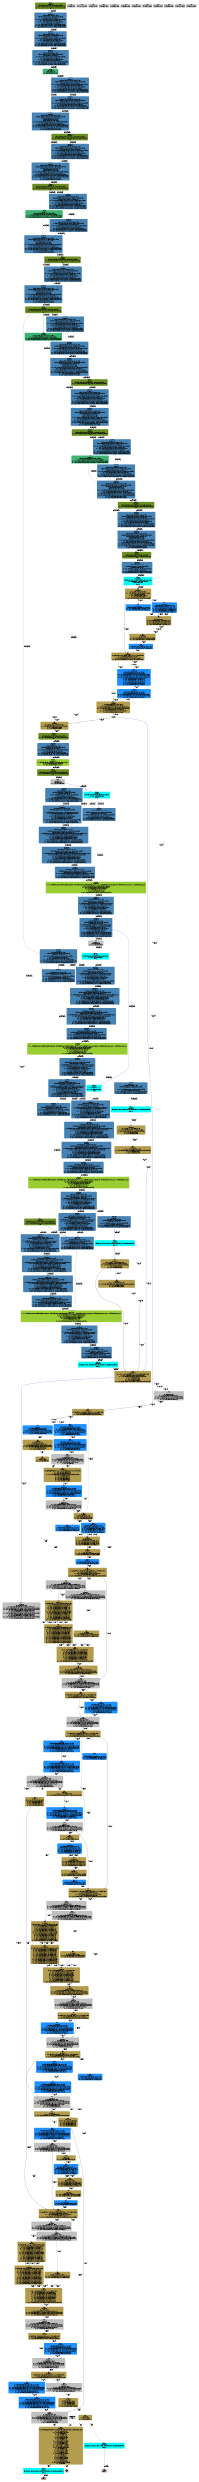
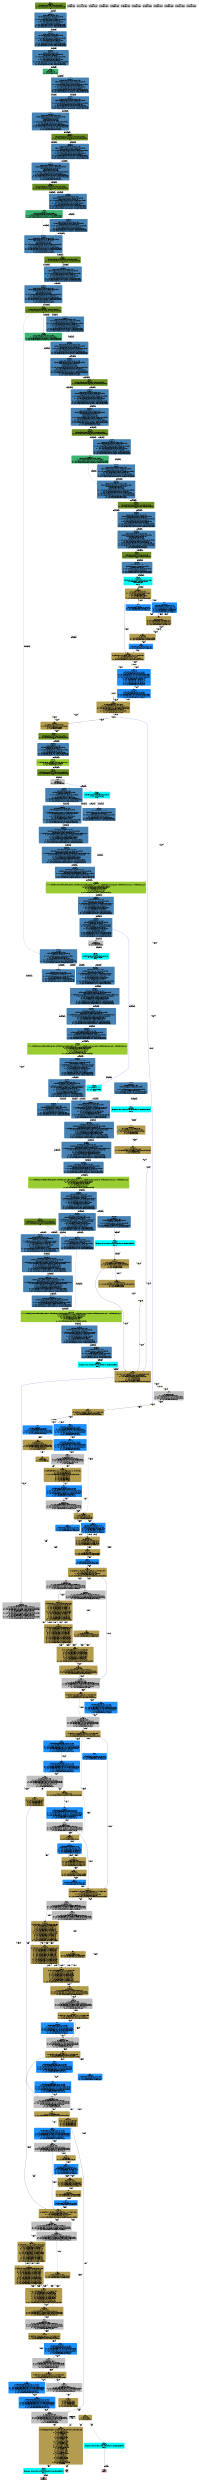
node "boxes [1, 300, 4] FP32 NCHW": label "boxes [1, 300, 4] FP32 NCHW" -> "boxes [1, 300, 4] FP32 REFORMAT"
